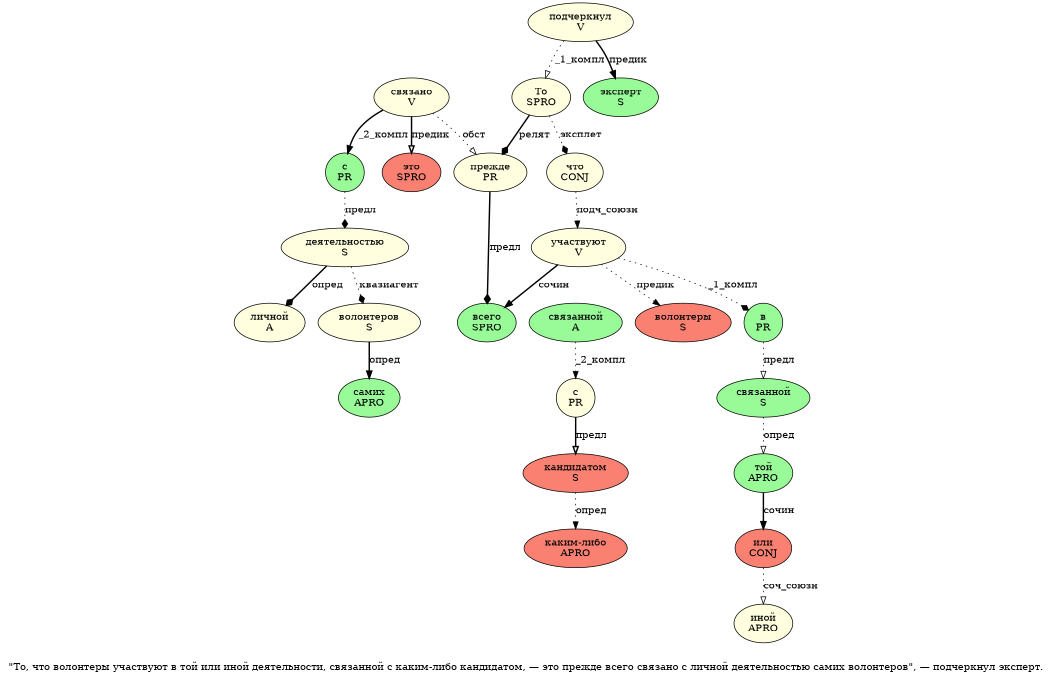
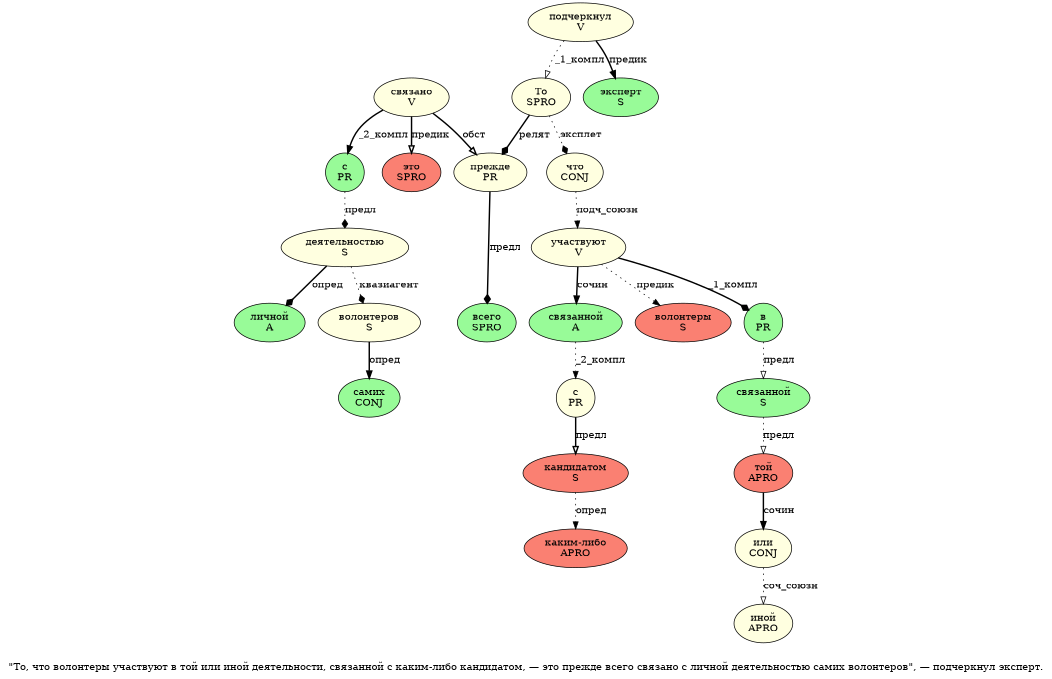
edge "связано V" -> "прежде PR": style dotted -> bold
edge "участвуют V" -> "в PR": style dotted -> bold
edge "участвуют V" -> "всего SPRO": now "участвуют V" -> "связанной A"
node "личной A": fillcolor lightyellow -> palegreen
node "самих APRO": label "самих APRO" -> "самих CONJ"
edge "связанной S" -> "той APRO": label "опред" -> "предл"
node "той APRO": fillcolor palegreen -> salmon
node "или CONJ": fillcolor salmon -> lightyellow
